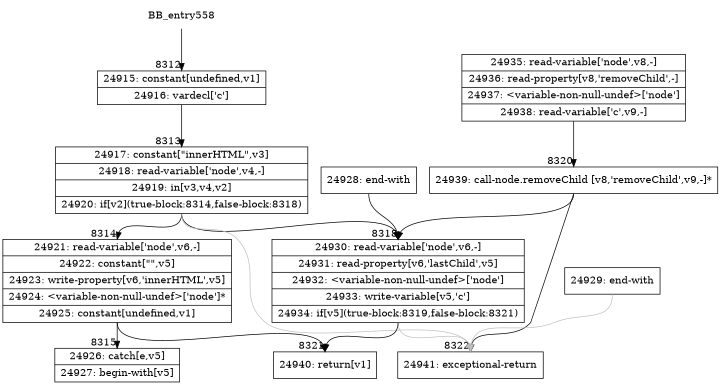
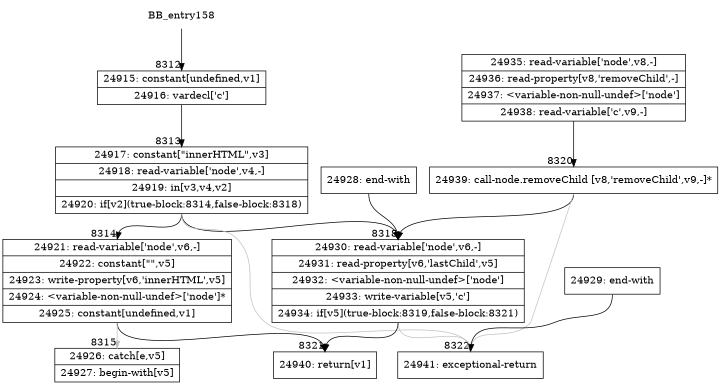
node "BB_entry558": label "BB_entry558" -> "BB_entry158"
edge "24939: call-node.removeChild [v8,'removeChild',v9,-]*" -> "24941: exceptional-return": color black -> gray
edge "24929: end-with" -> "24941: exceptional-return": color gray -> black
edge "24921: read-variable['node',v6,-]" -> "24926: catch[e,v5]": color black -> gray
